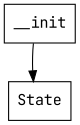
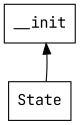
edge "__init" -> "State": reversed
